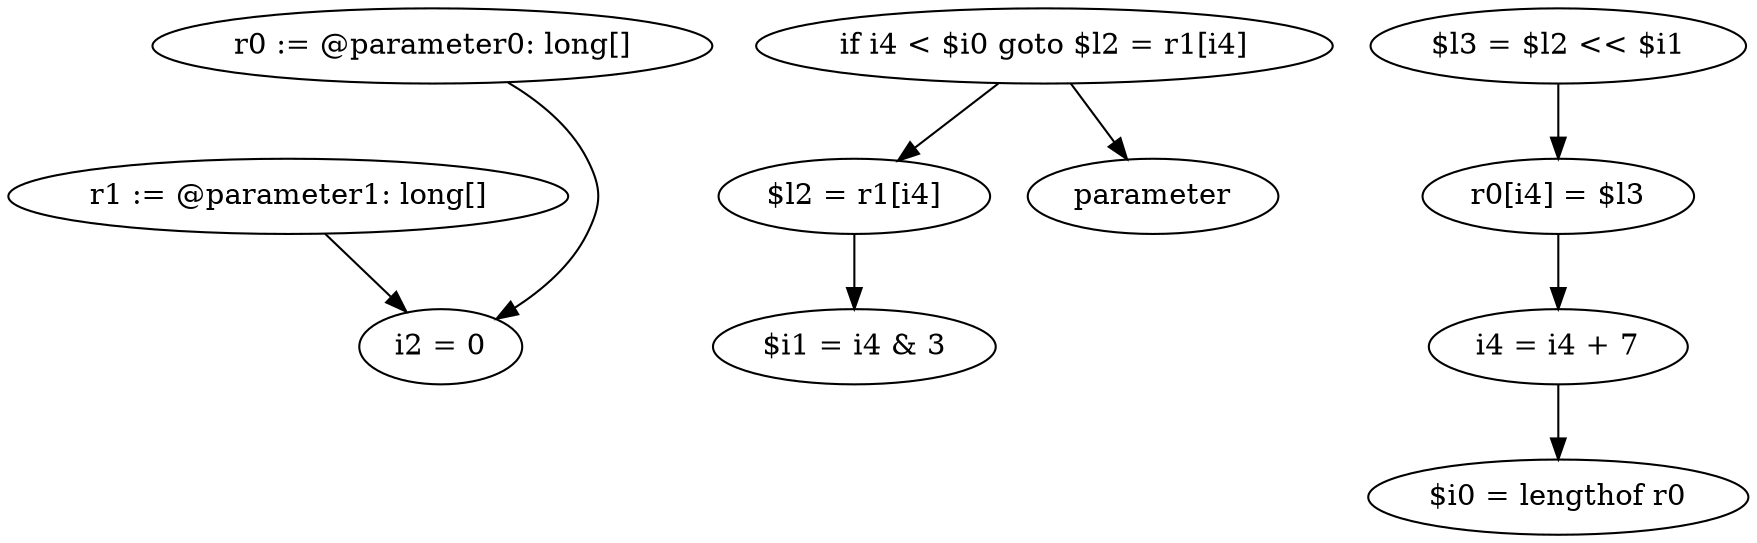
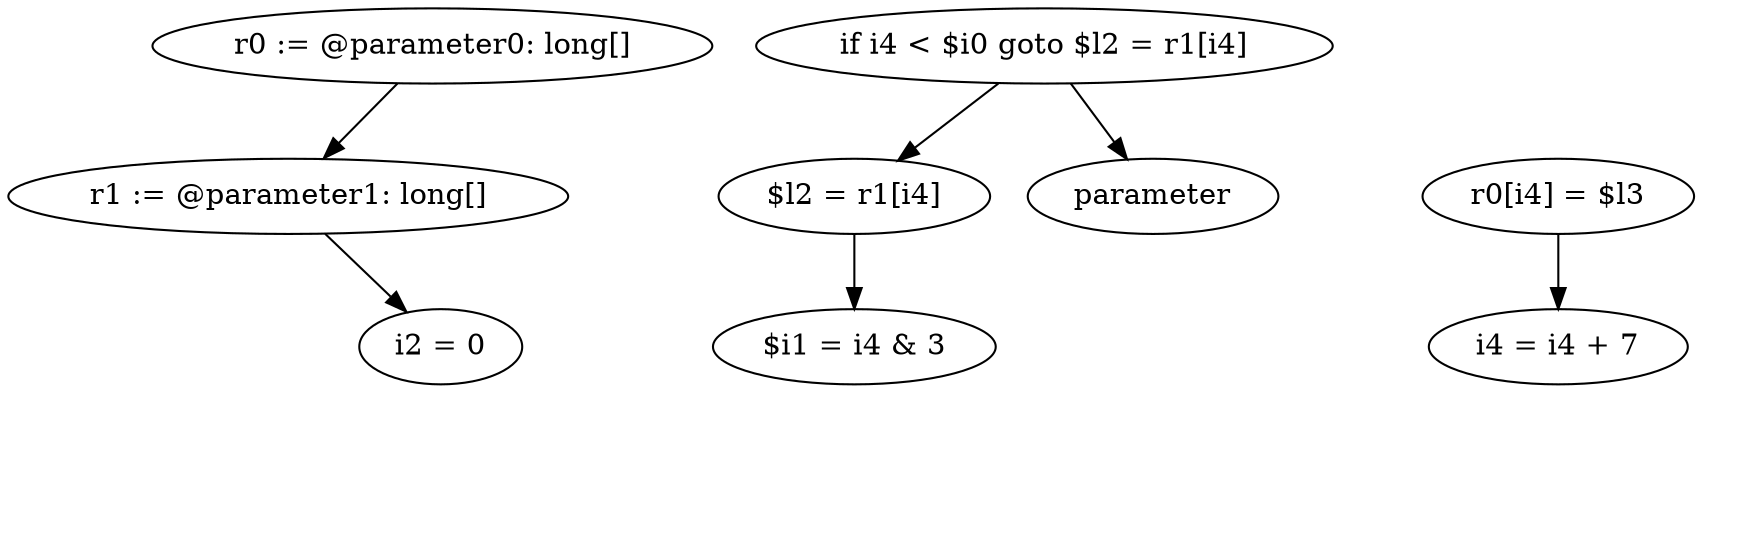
node "$l3 = $l2 << $i1": removed
edge "r0 := @parameter0: long[]" -> "i2 = 0": now "r0 := @parameter0: long[]" -> "r1 := @parameter1: long[]"
node "$i0 = lengthof r0": removed
